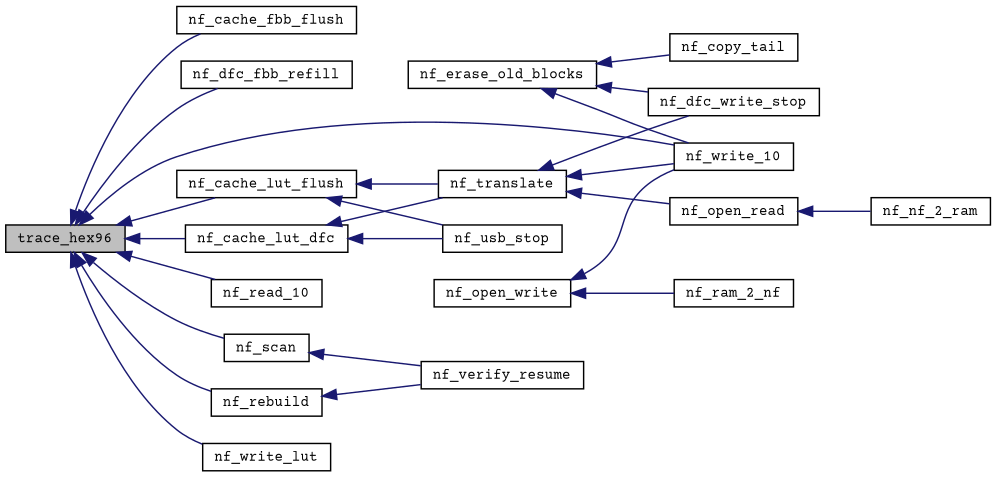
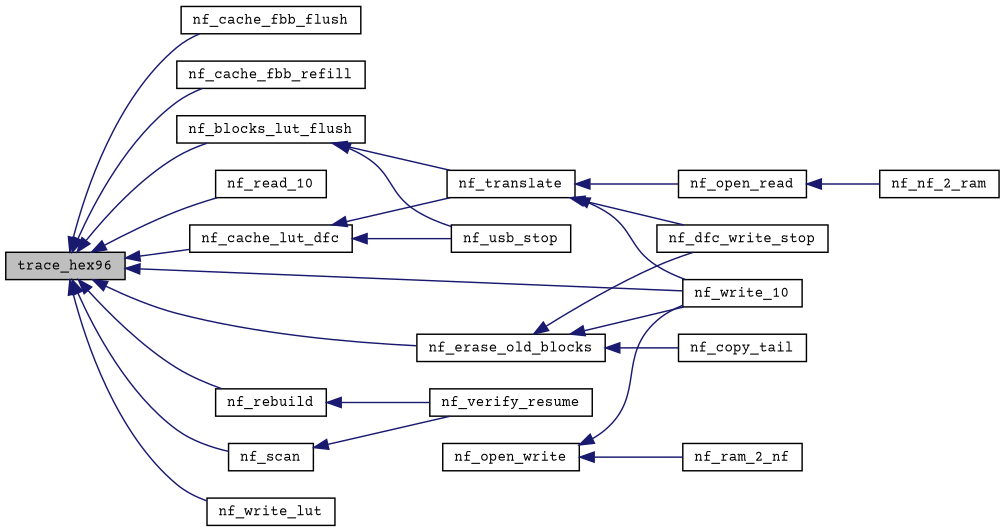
node "nf_dfc_fbb_refill": label "nf_dfc_fbb_refill" -> "nf_cache_fbb_refill"
node "nf_cache_lut_flush": label "nf_cache_lut_flush" -> "nf_blocks_lut_flush"
edge "nf_erase_old_blocks" -> "trace_hex96": added
